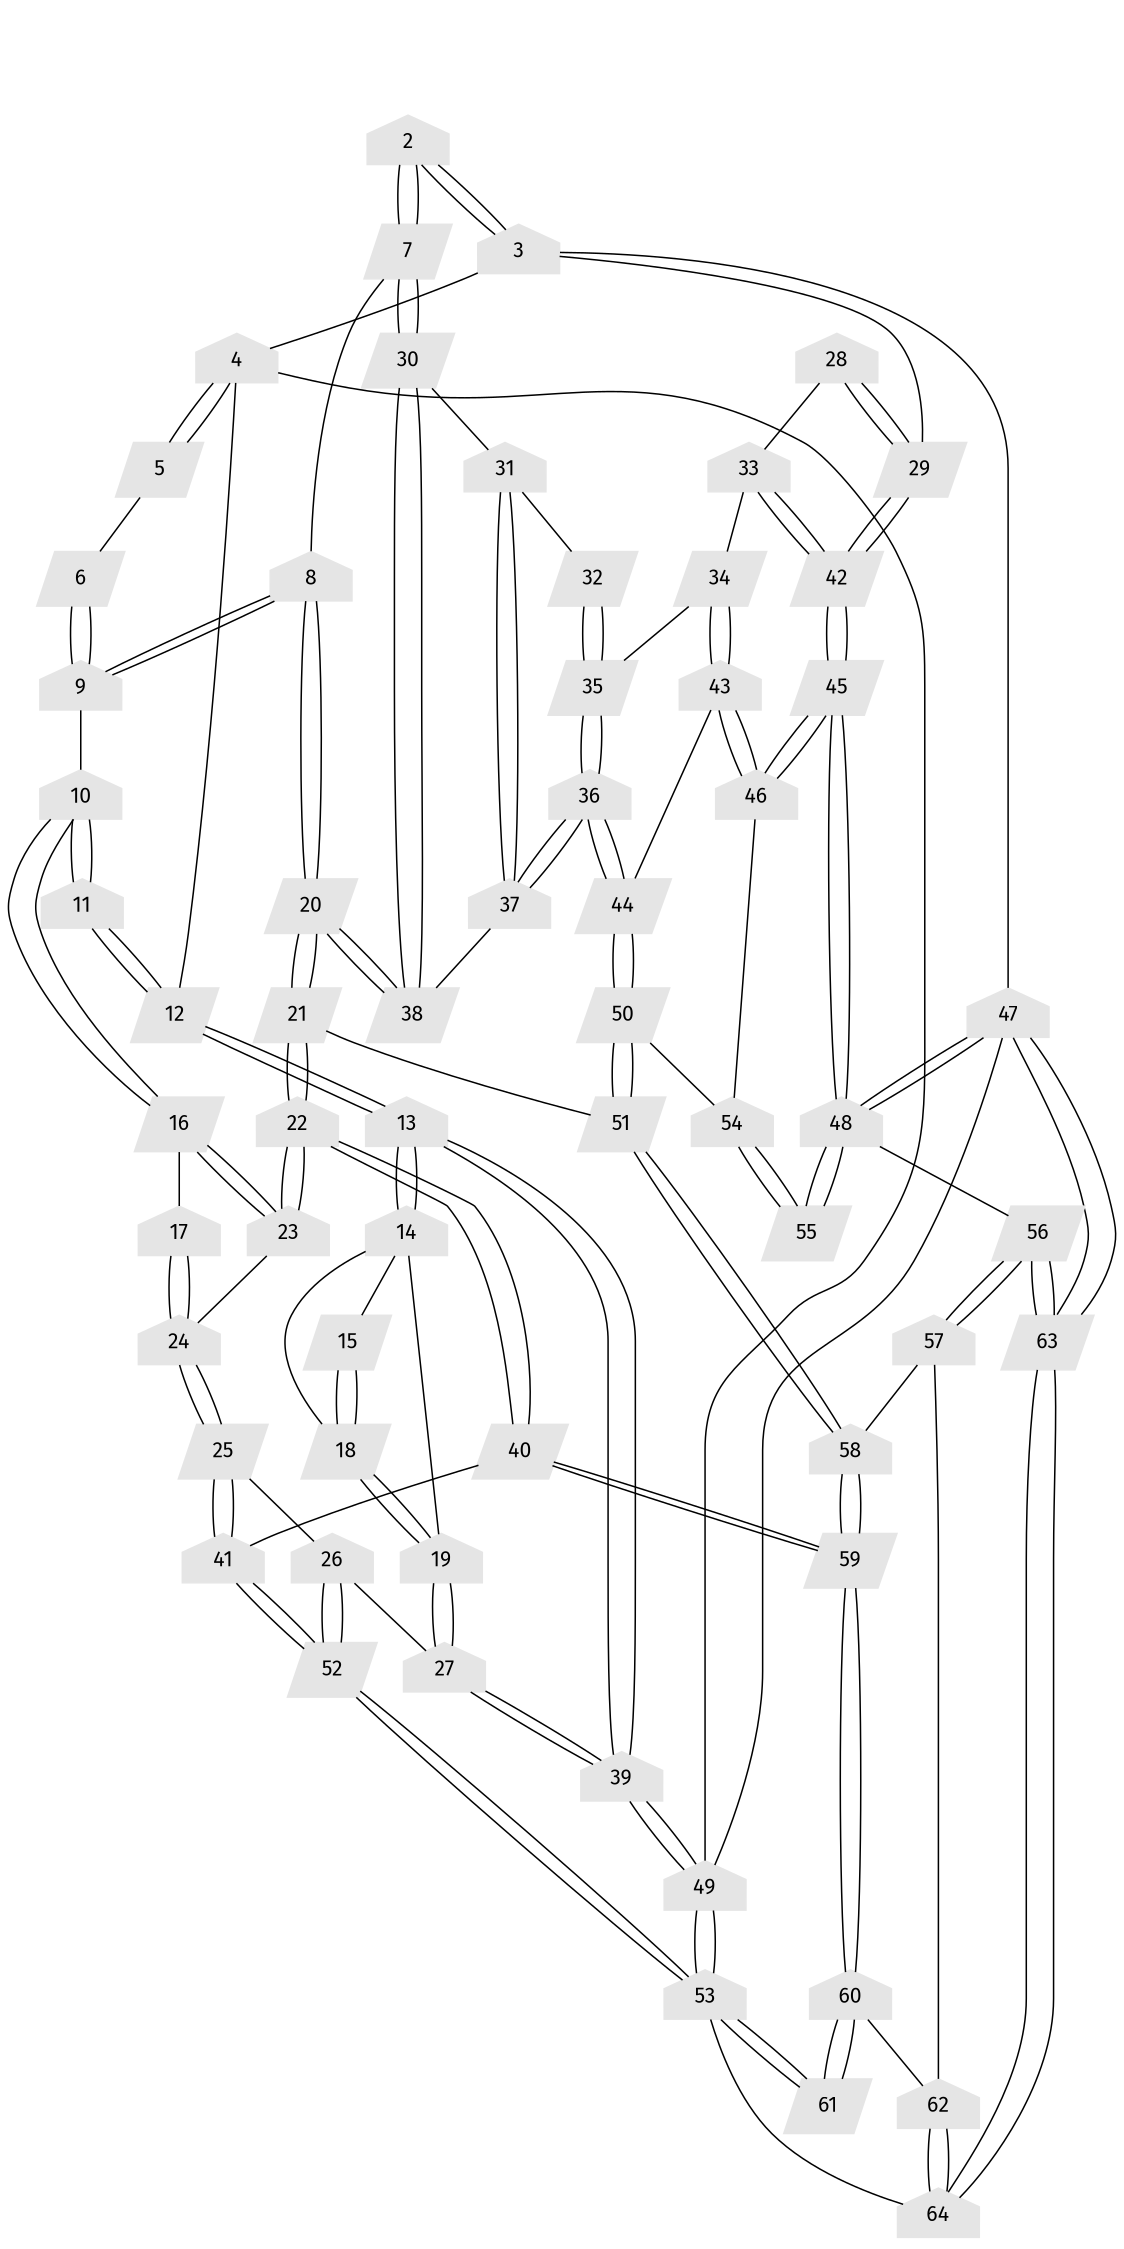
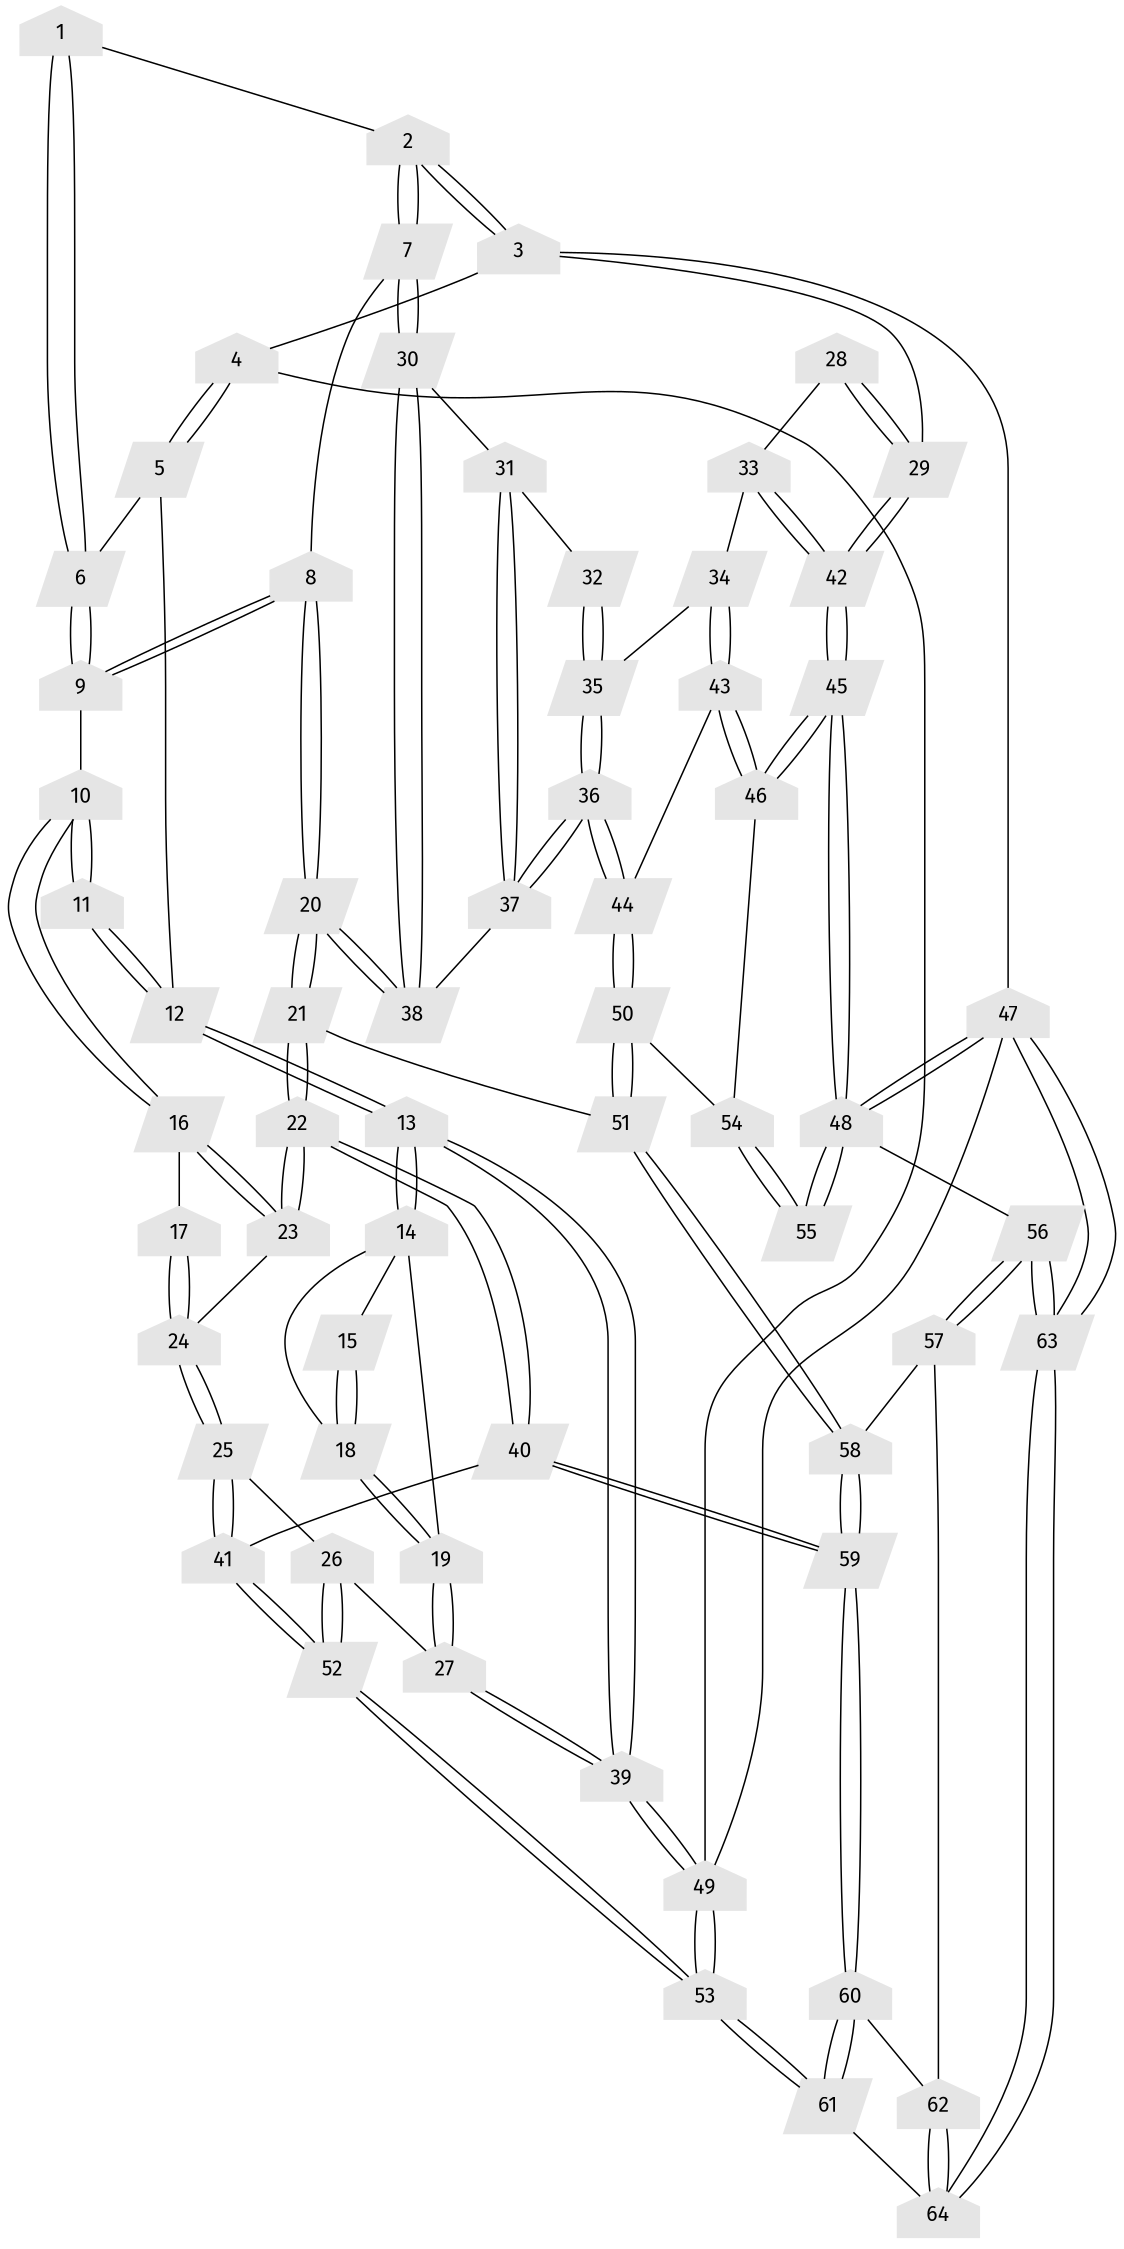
node "1": added
edge "4" -- "12": now "5" -- "12"
edge "53" -- "64": now "61" -- "64"
